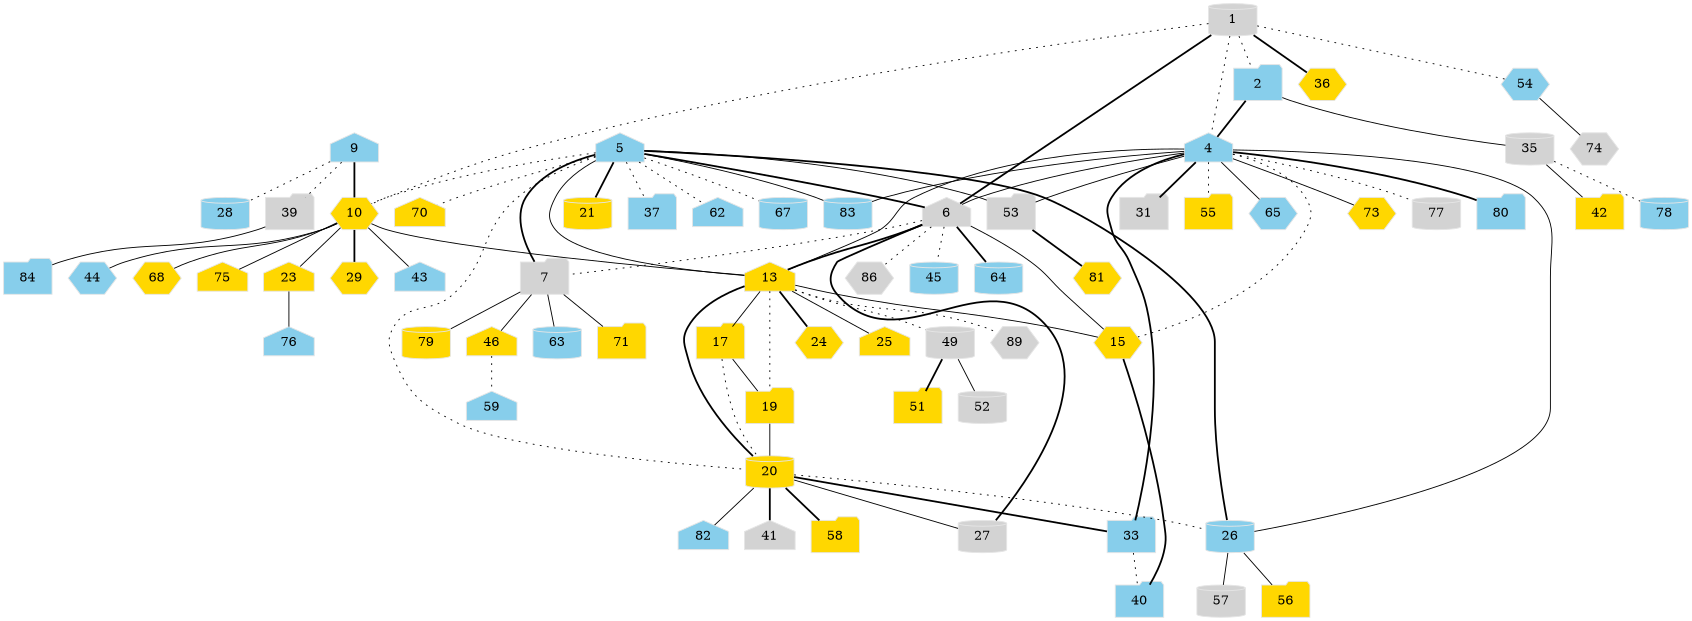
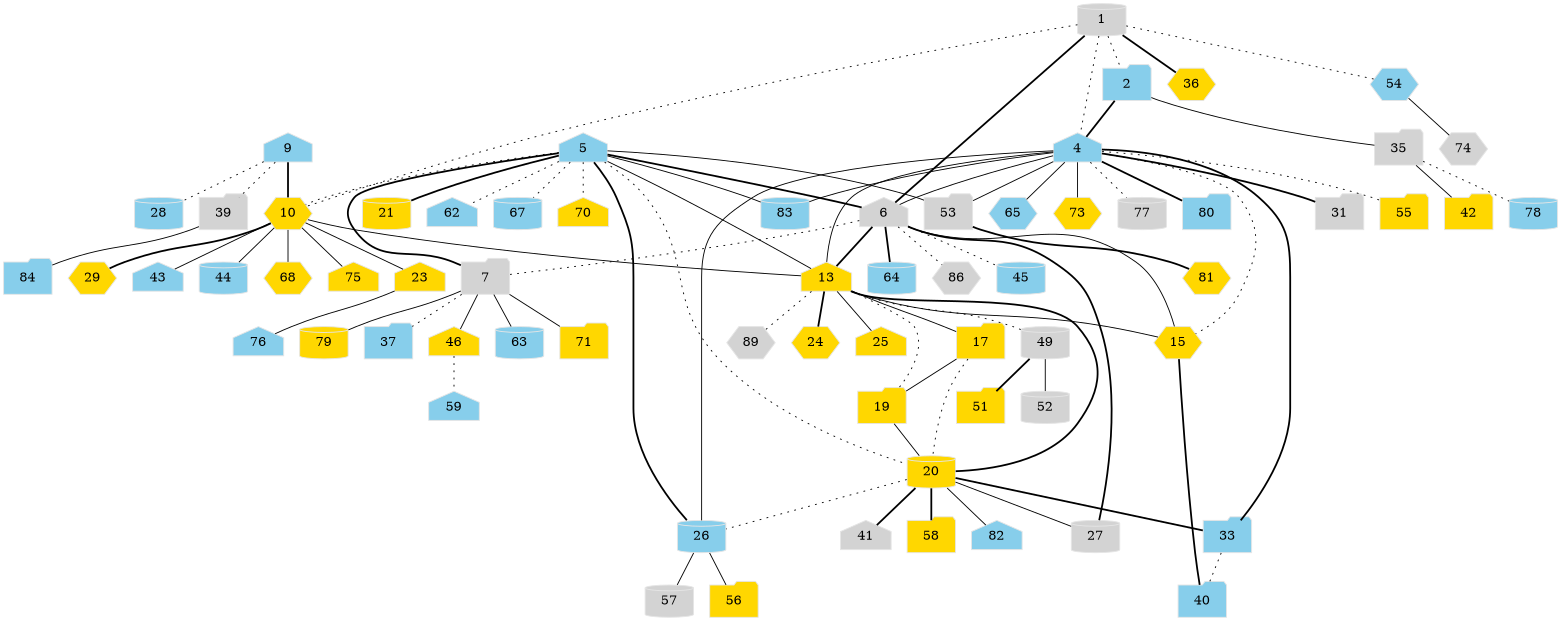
node "35": shape cylinder -> folder
edge "5" -- "37": now "7" -- "37"
node "44": shape hexagon -> cylinder
